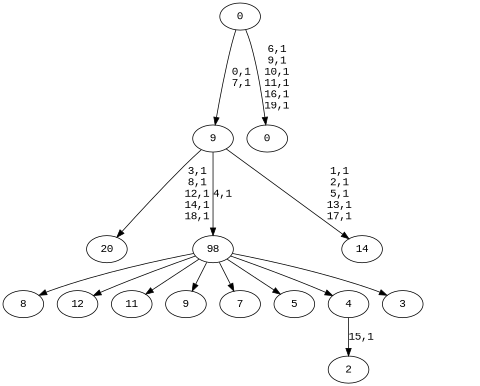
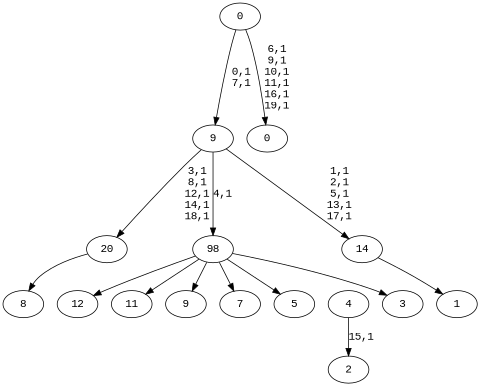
edge "98" -> "8": now "20" -> "8"
edge "98" -> "4": removed
node "1": added
